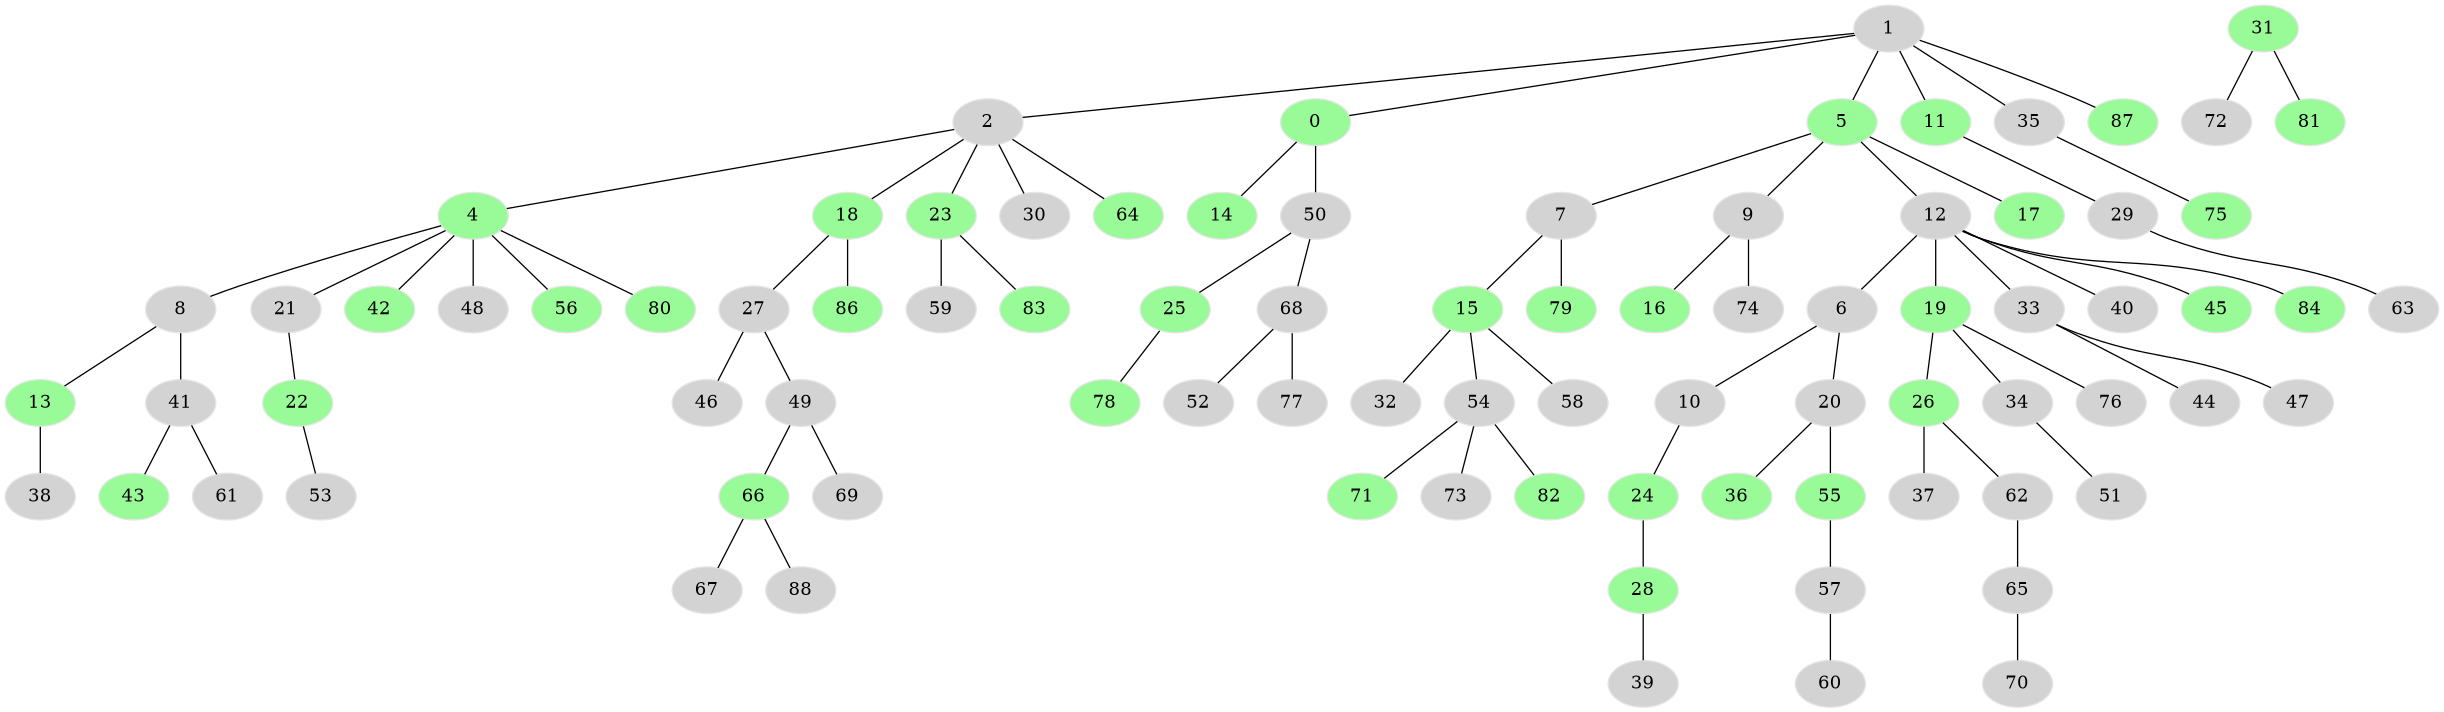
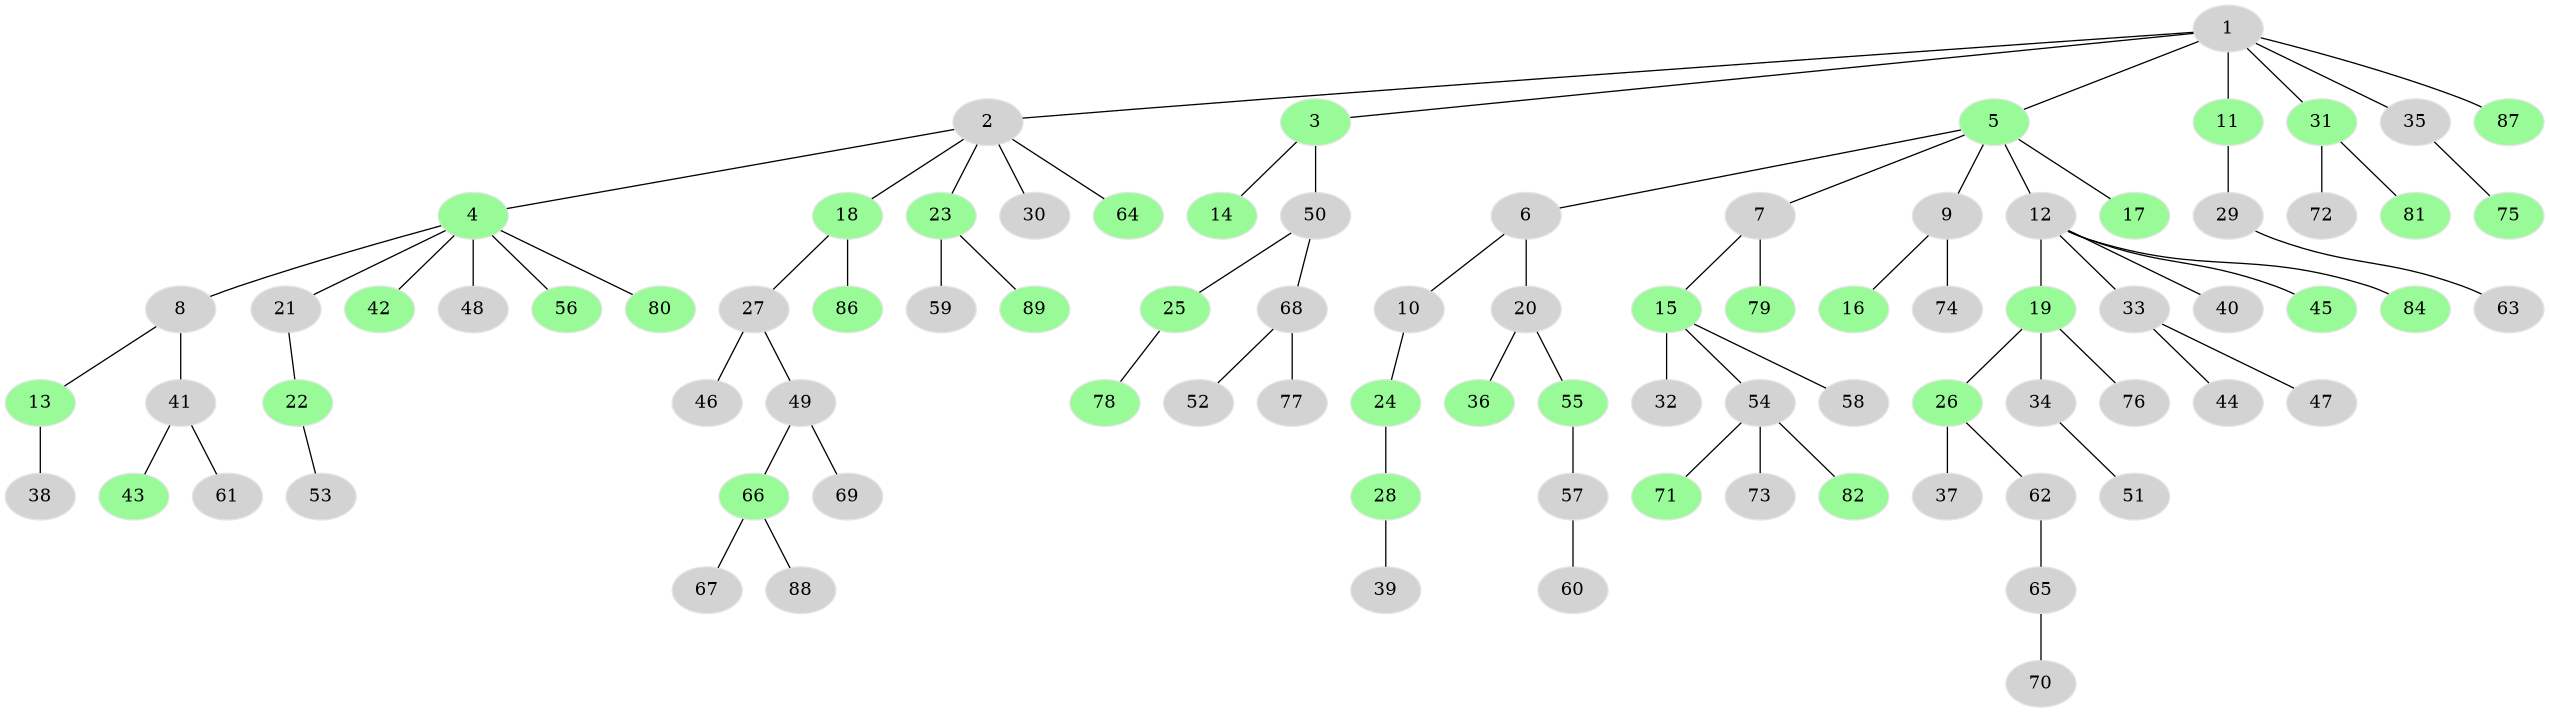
edge "1" -- "31": added
node "0": label "0" -> "3"
edge "12" -- "6": now "5" -- "6"
node "83": label "83" -> "89"
